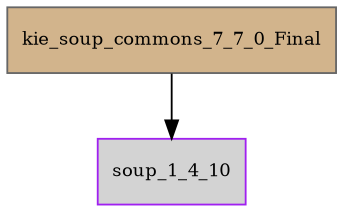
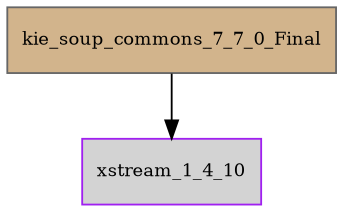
node "soup_1_4_10": label "soup_1_4_10" -> "xstream_1_4_10"
